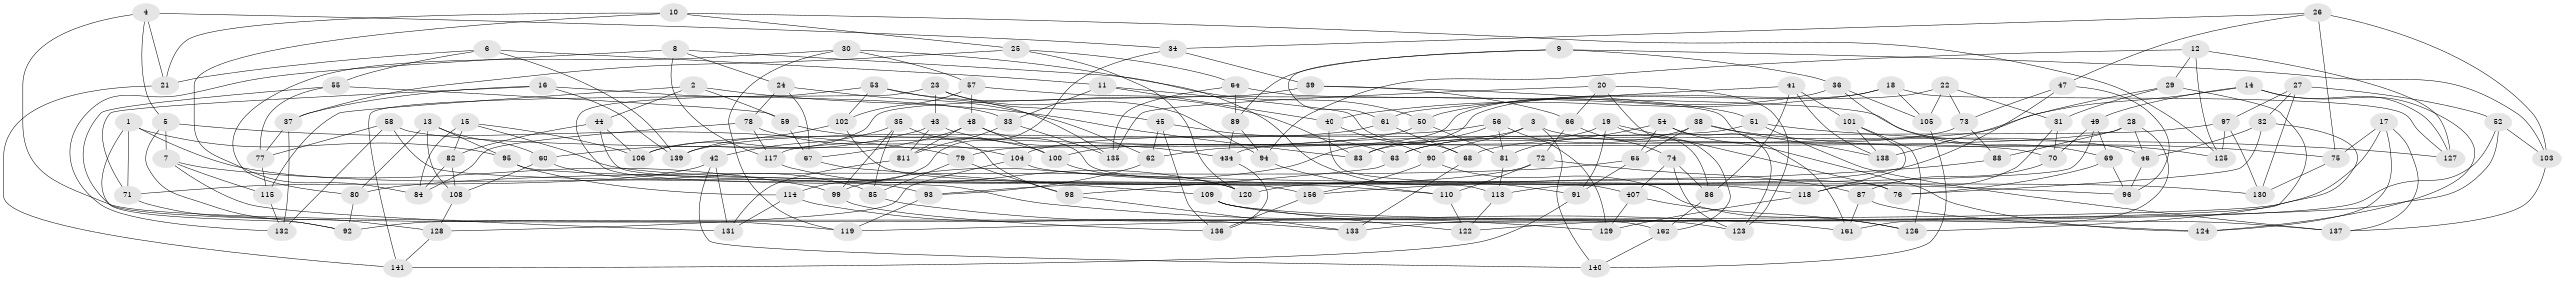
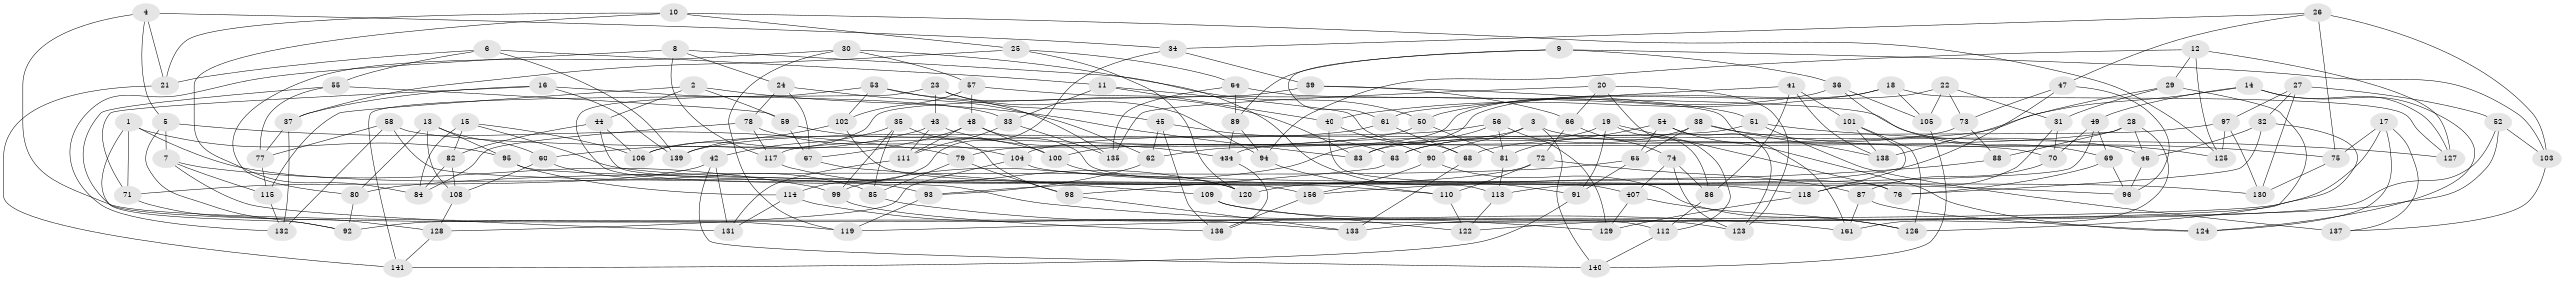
node "811": label "811" -> "111"
edge "109" -- "137": removed
node "162": label "162" -> "112"
